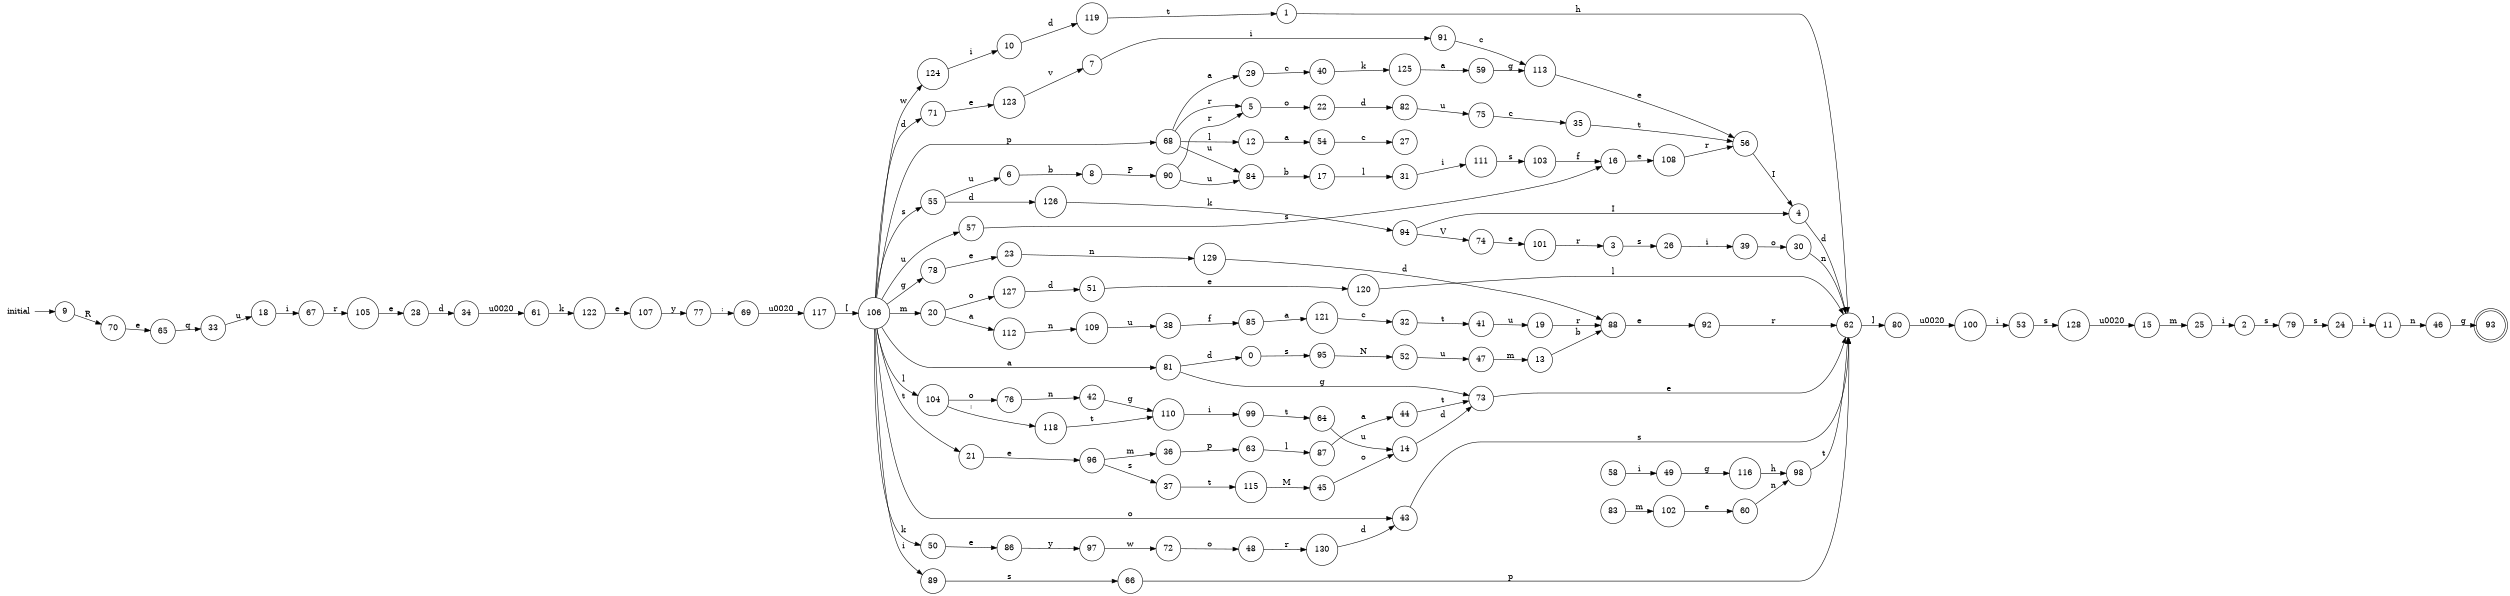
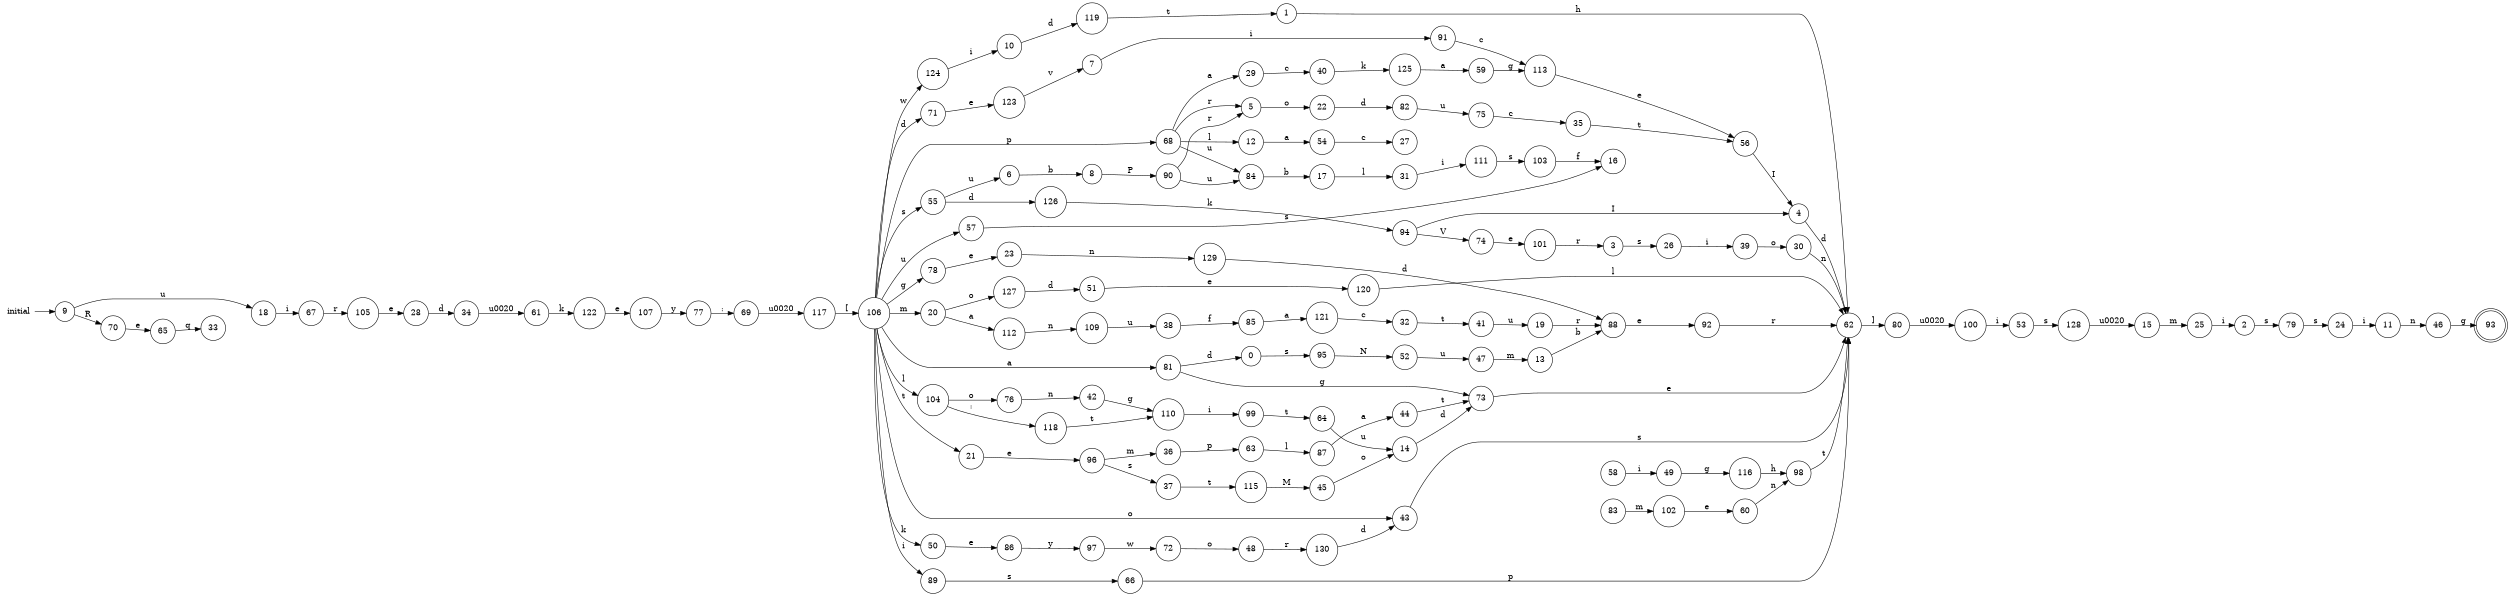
node "108": removed
edge "33" -> "18": now "9" -> "18"
